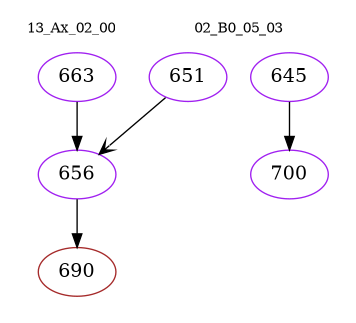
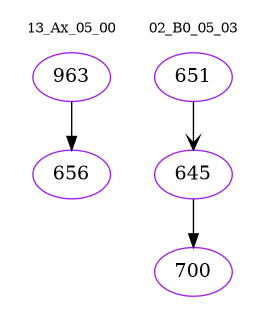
cluster "13_Ax_02_00": label "13_Ax_02_00" -> "13_Ax_05_00"
node "663": label "663" -> "963"
edge "651" -> "656": now "651" -> "645"
node "690": removed
